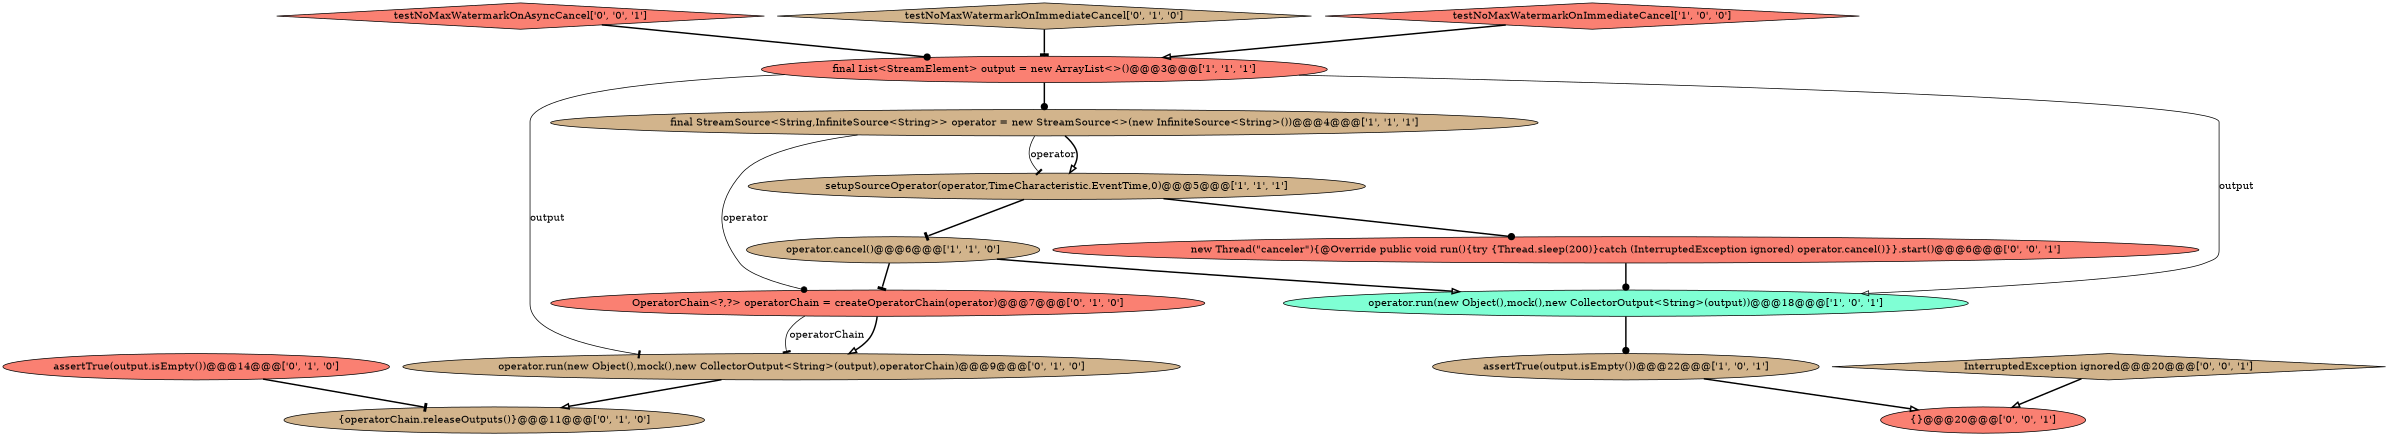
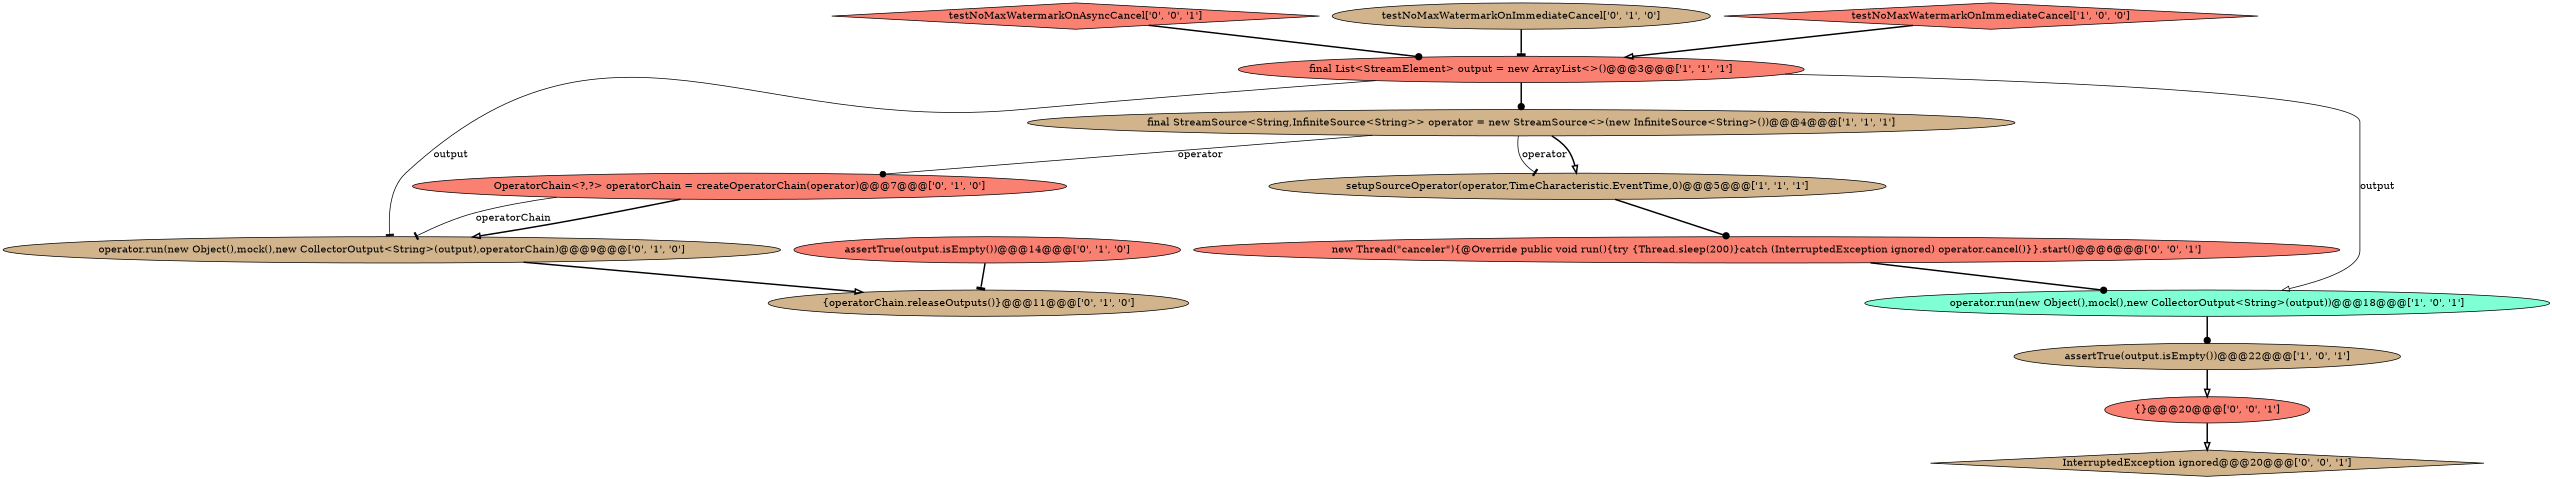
node "testNoMaxWatermarkOnImmediateCancel['0', '1', '0']": shape diamond -> ellipse
node "operator.cancel()@@@6@@@['1', '1', '0']": removed
edge "InterruptedException ignored@@@20@@@['0', '0', '1']" -> "{}@@@20@@@['0', '0', '1']": reversed
